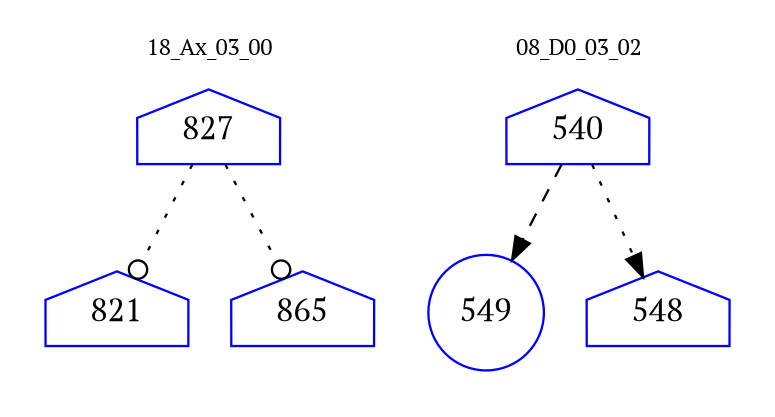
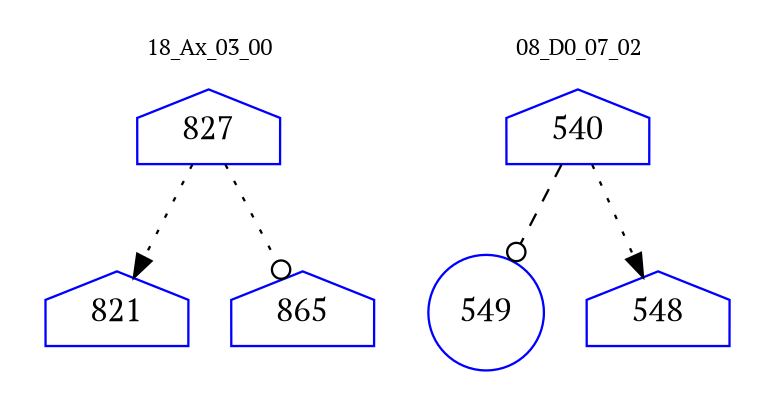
cluster "08_D0_03_02": label "08_D0_03_02" -> "08_D0_07_02"
edge "540" -> "549": arrowhead normal -> odot
edge "827" -> "821": arrowhead odot -> normal
